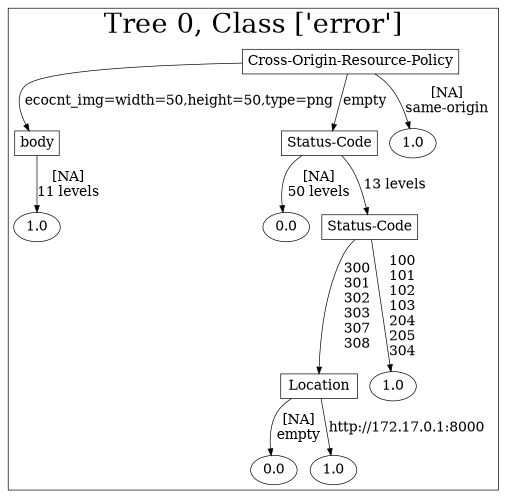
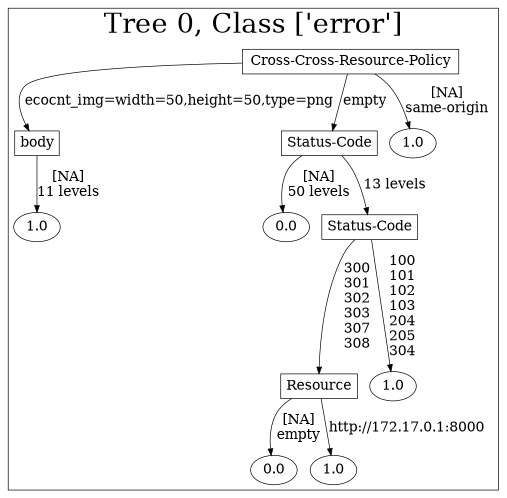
node "Cross-Origin-Resource-Policy": label "Cross-Origin-Resource-Policy" -> "Cross-Cross-Resource-Policy"
node "Location": label "Location" -> "Resource"
